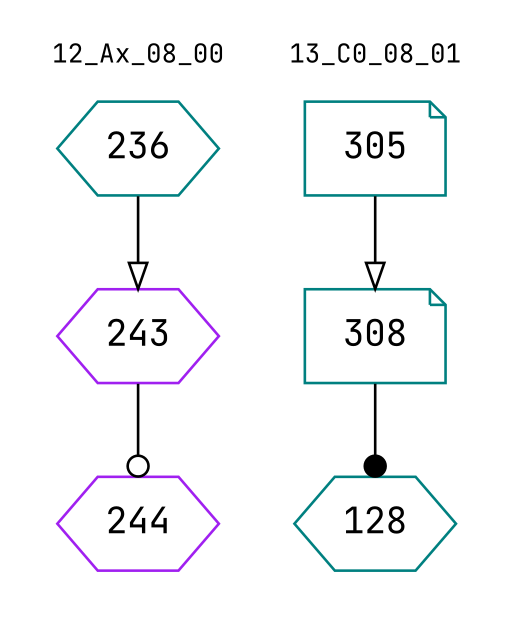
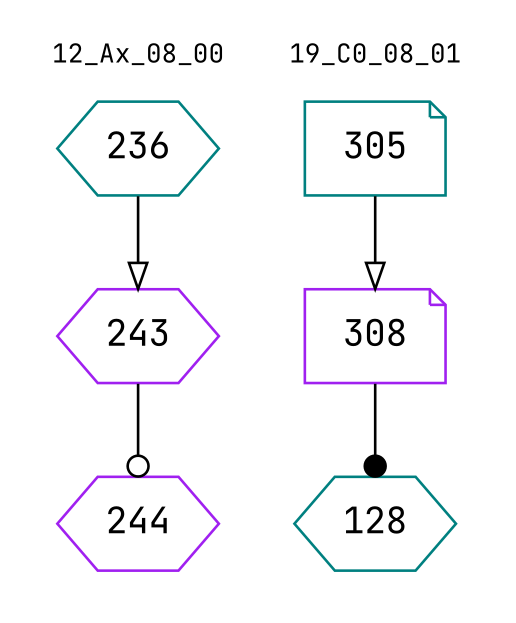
cluster "13_C0_08_01": label "13_C0_08_01" -> "19_C0_08_01"
node "308": color teal -> purple
